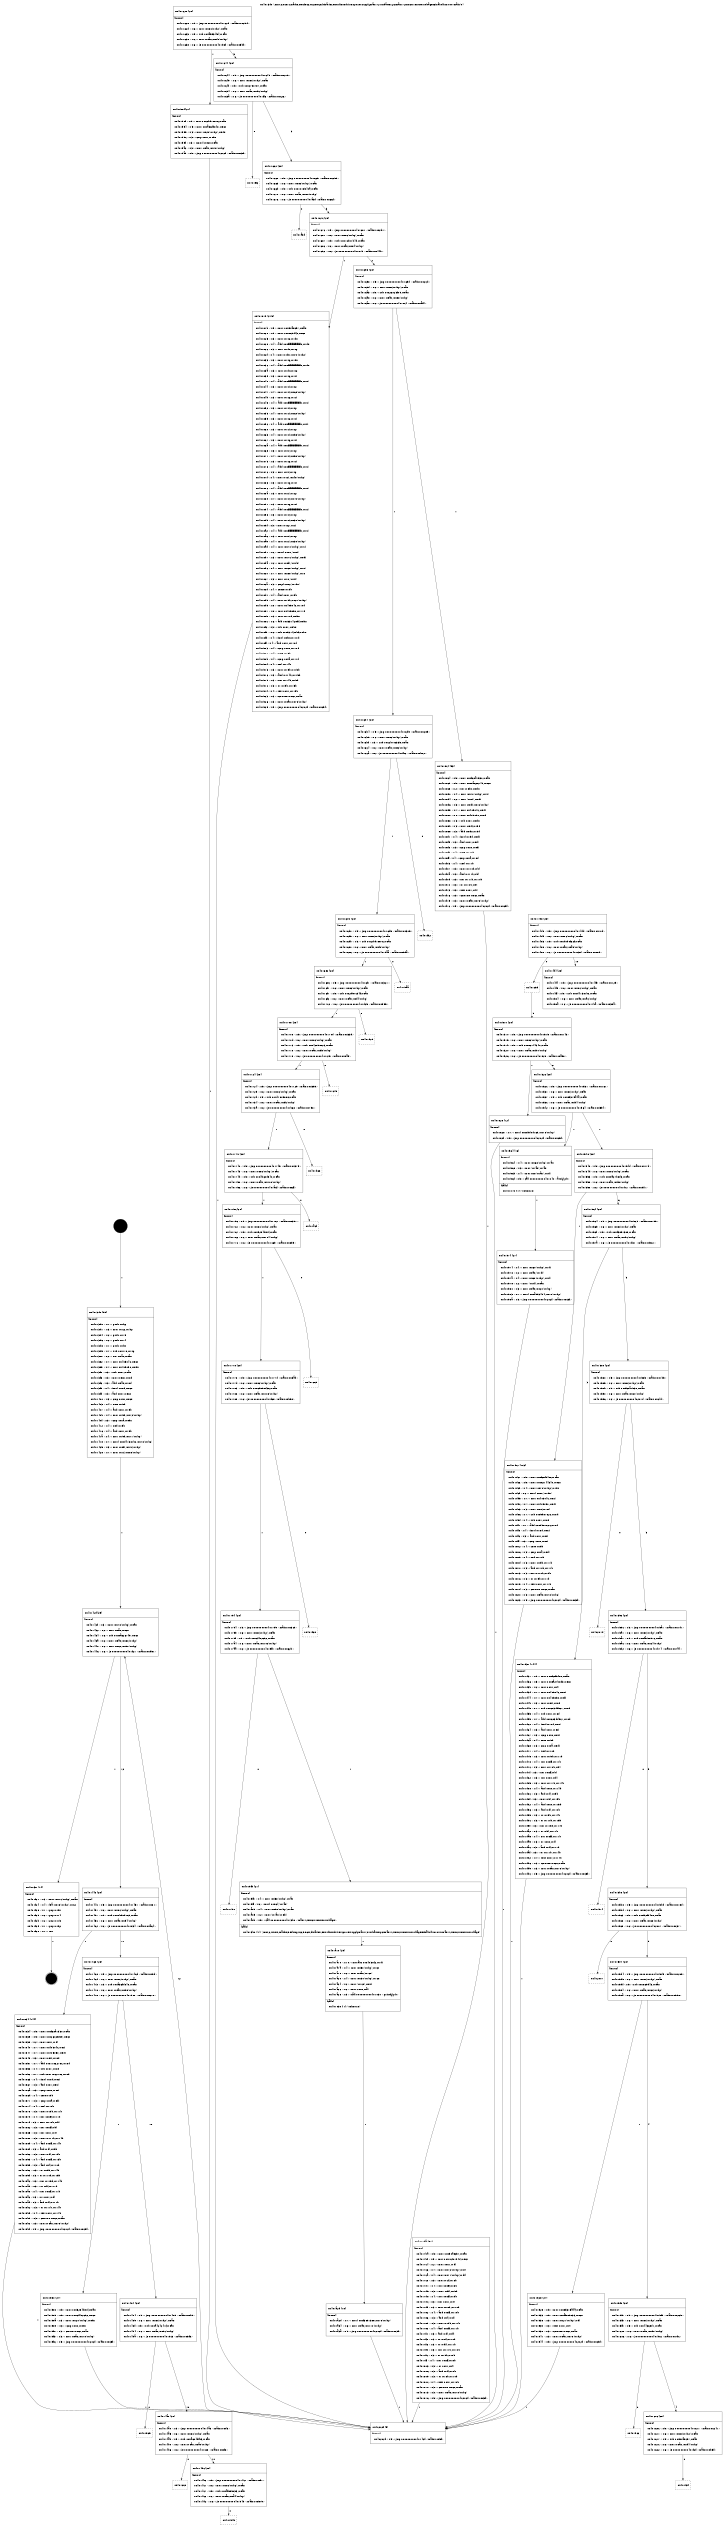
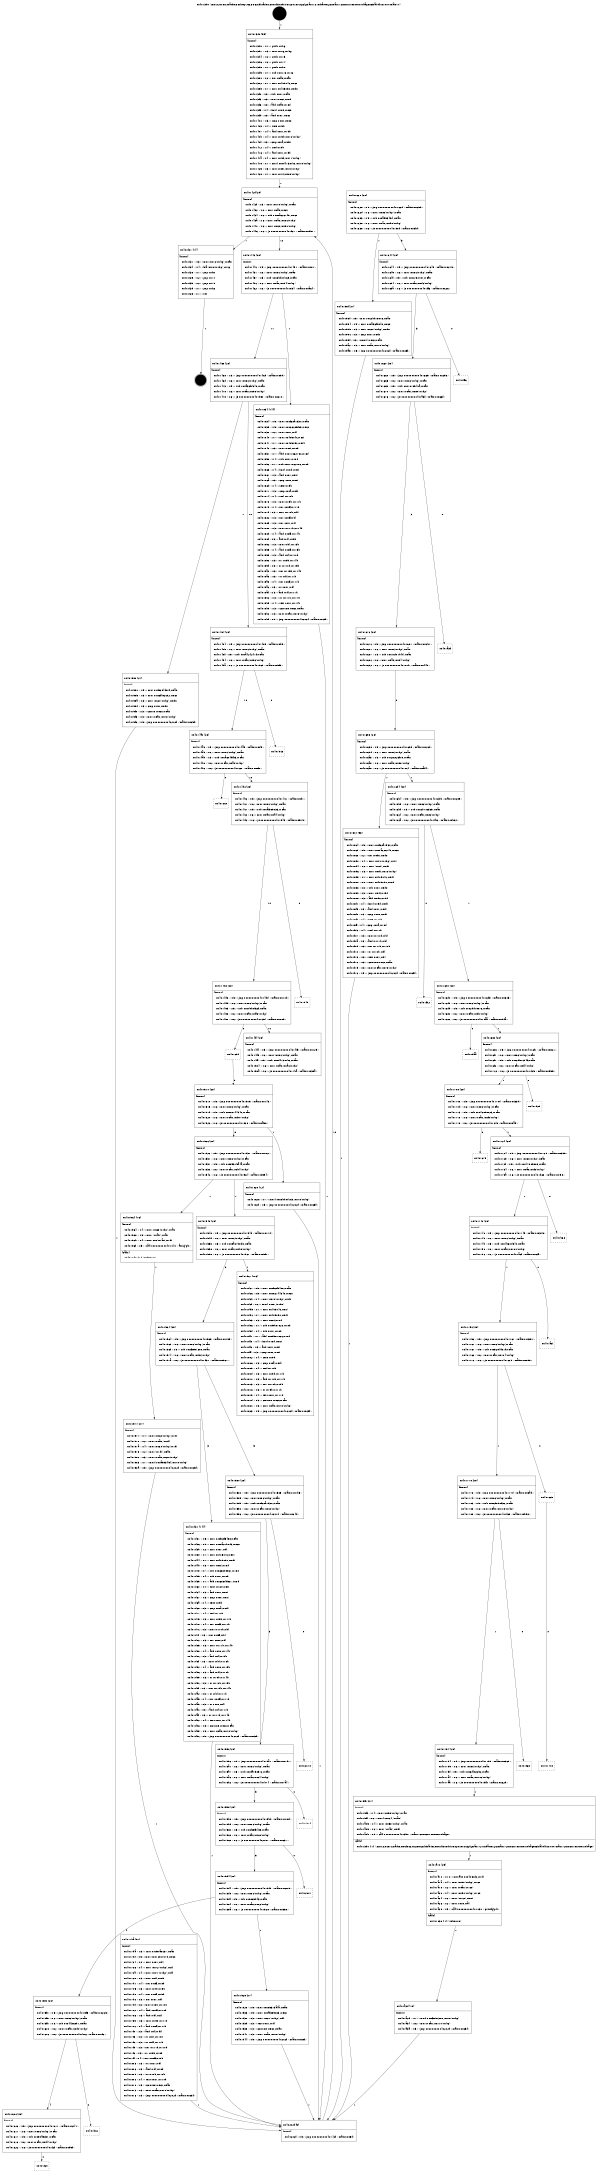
node "0x40181b [275]": removed
edge "0x4014bc [28]" -> "0x4014d8 [28]": added, label "10"
edge "0x401794 [28]" -> "0x4017b0": now "0x401c69" -> "0x4017b0"
edge "0x401dc1 [103]" -> "0x40202f [5]": removed, label "1"
